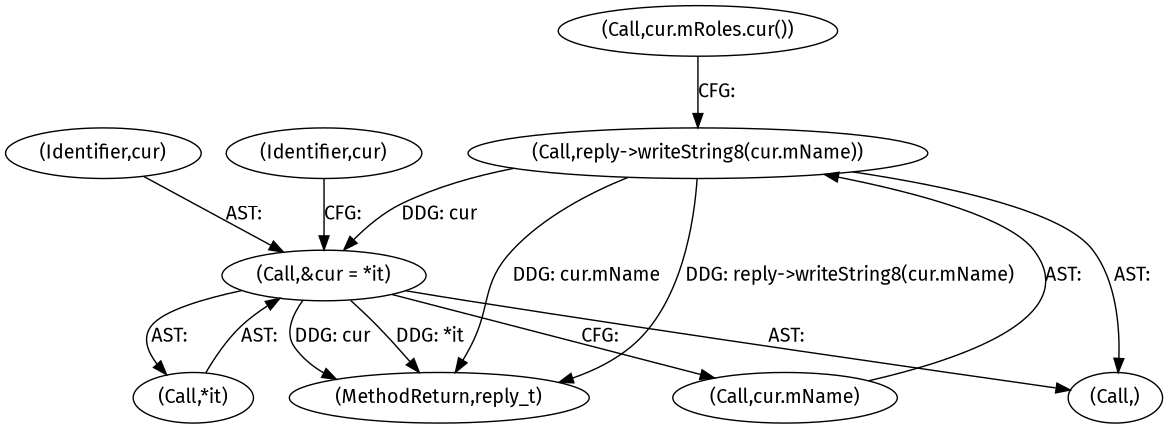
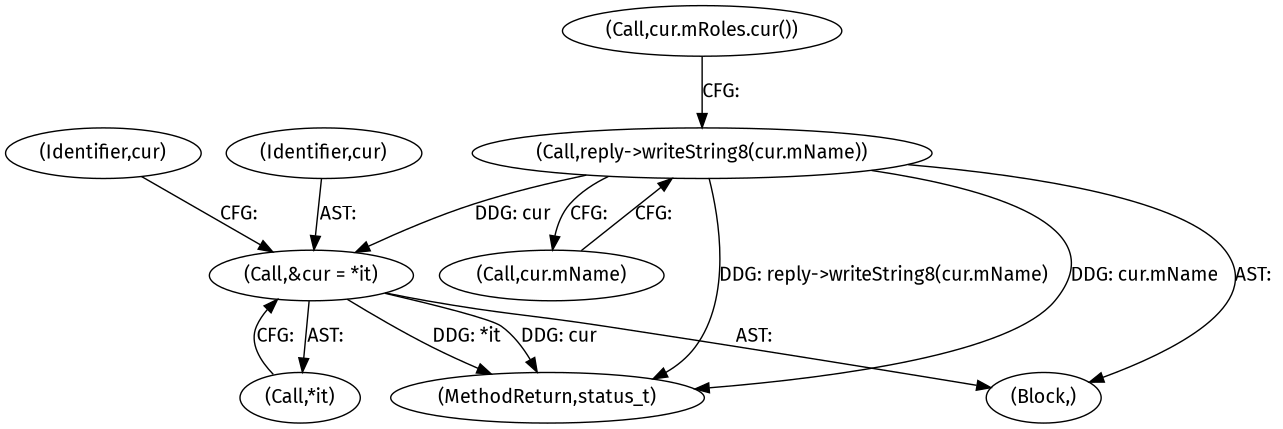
edge "(Call,cur.mName)" -> "(Call,reply->writeString8(cur.mName))": label "AST: " -> "CFG: "
edge "(Call,&cur = *it)" -> "(Call,cur.mName)": now "(Call,reply->writeString8(cur.mName))" -> "(Call,cur.mName)"
edge "(Call,*it)" -> "(Call,&cur = *it)": label "AST: " -> "CFG: "
node "(MethodReturn,reply_t)": label "(MethodReturn,reply_t)" -> "(MethodReturn,status_t)"
node "(Call,)": label "(Call,)" -> "(Block,)"
